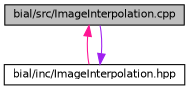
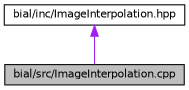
edge "bial/inc/ImageInterpolation.hpp" -> "bial/src/ImageInterpolation.cpp": removed
